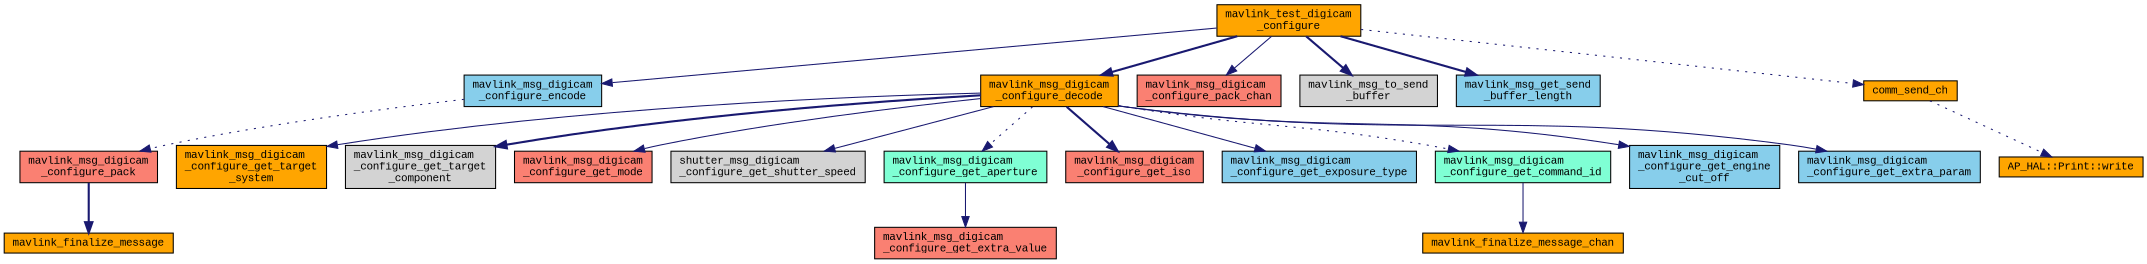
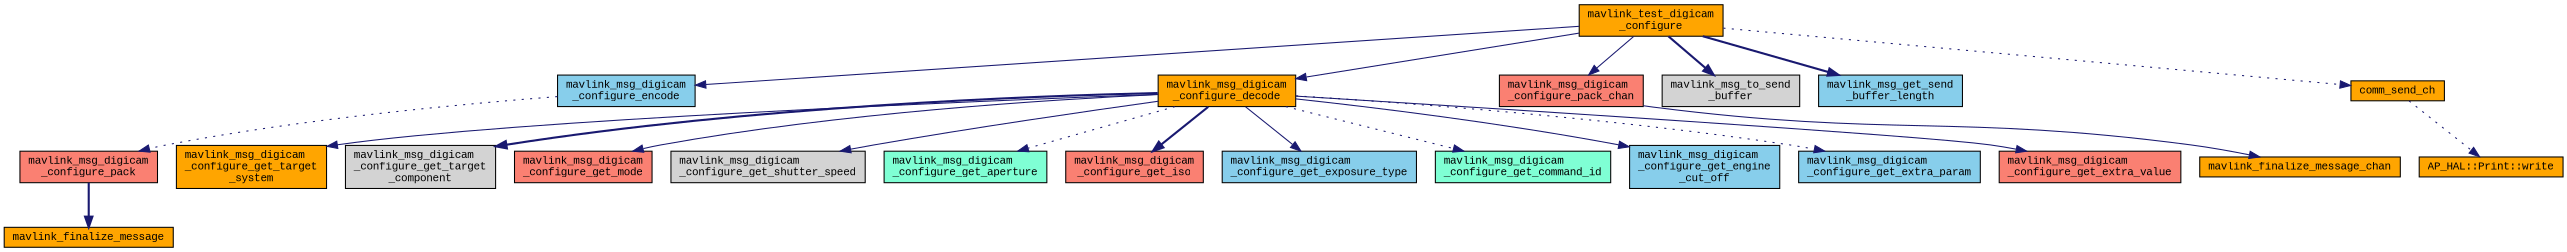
edge "mavlink_test_digicam _configure" -> "mavlink_msg_digicam _configure_decode": style bold -> solid
edge "mavlink_msg_digicam _configure_decode" -> "mavlink_msg_digicam _configure_get_extra_param": style solid -> dotted
node "shutter_msg_digicam _configure_get_shutter_speed": label "shutter_msg_digicam _configure_get_shutter_speed" -> "mavlink_msg_digicam _configure_get_shutter_speed"
edge "mavlink_msg_digicam _configure_get_aperture" -> "mavlink_msg_digicam _configure_get_extra_value": now "mavlink_msg_digicam _configure_decode" -> "mavlink_msg_digicam _configure_get_extra_value"
edge "mavlink_msg_digicam _configure_get_command_id" -> "mavlink_finalize_message_chan": now "mavlink_msg_digicam _configure_pack_chan" -> "mavlink_finalize_message_chan"
